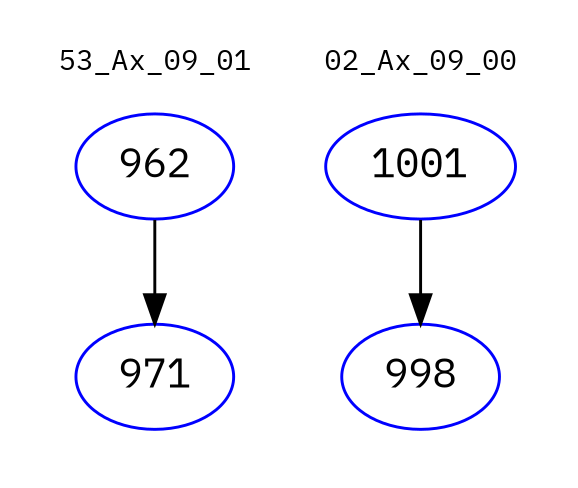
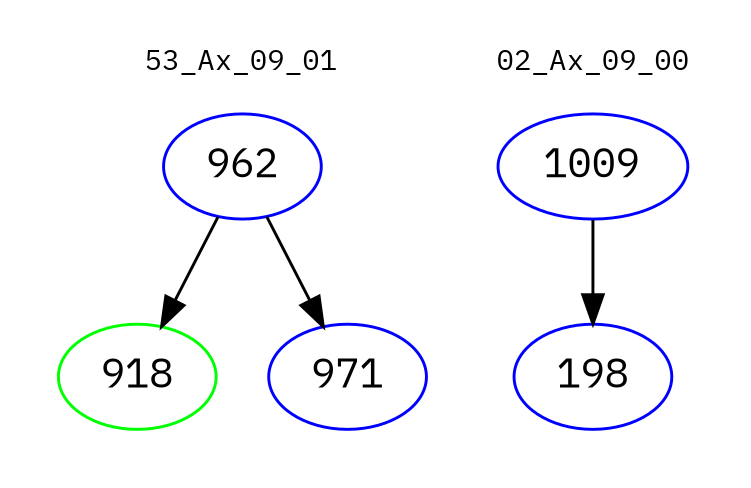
node "1001": label "1001" -> "1009"
node "918": added
node "998": label "998" -> "198"
